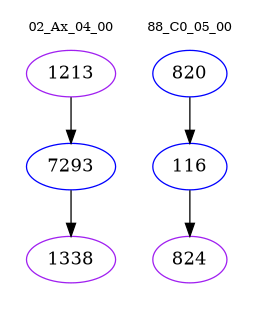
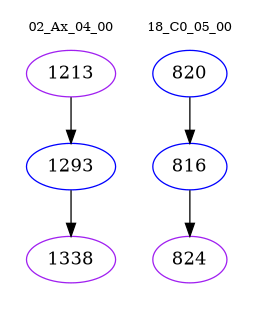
cluster "88_C0_05_00": label "88_C0_05_00" -> "18_C0_05_00"
node "7293": label "7293" -> "1293"
node "116": label "116" -> "816"
